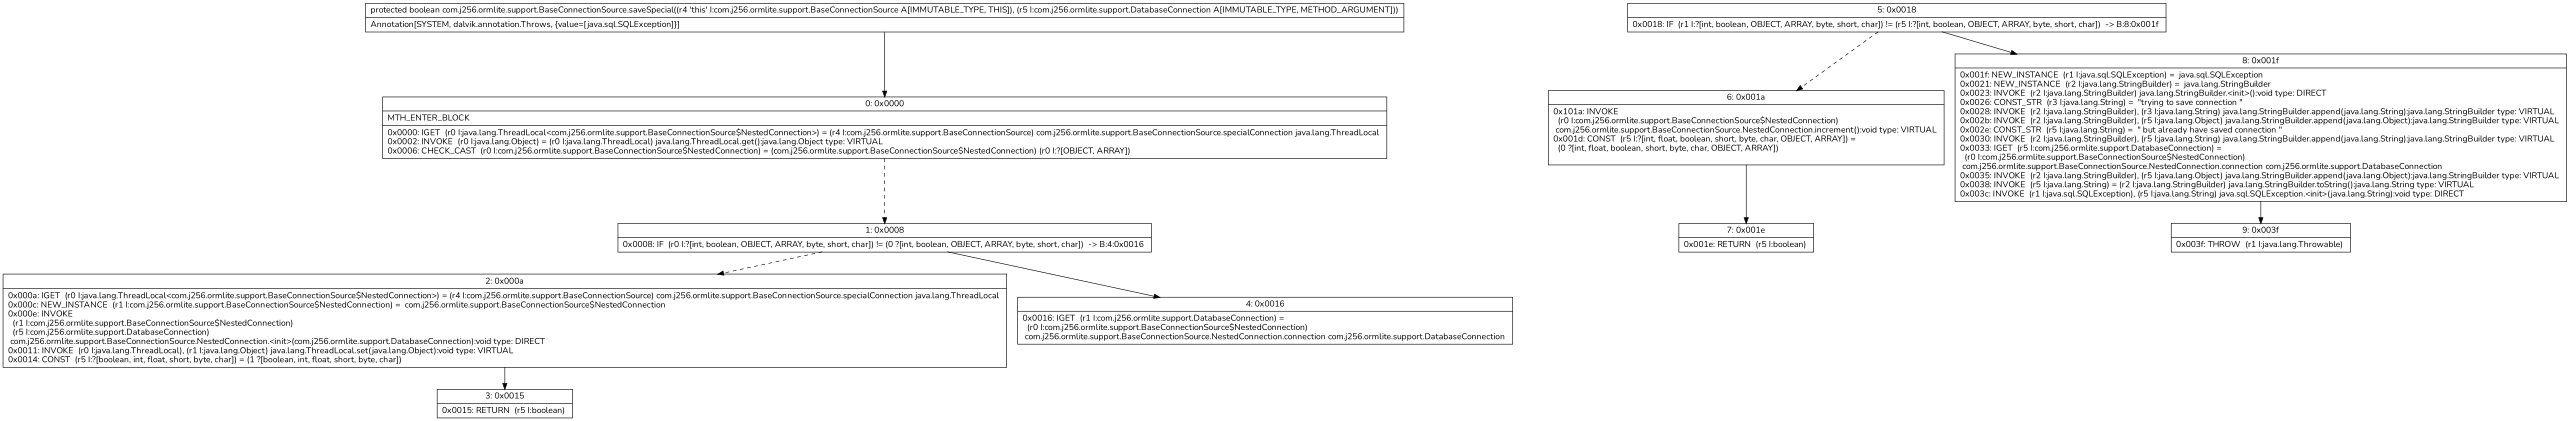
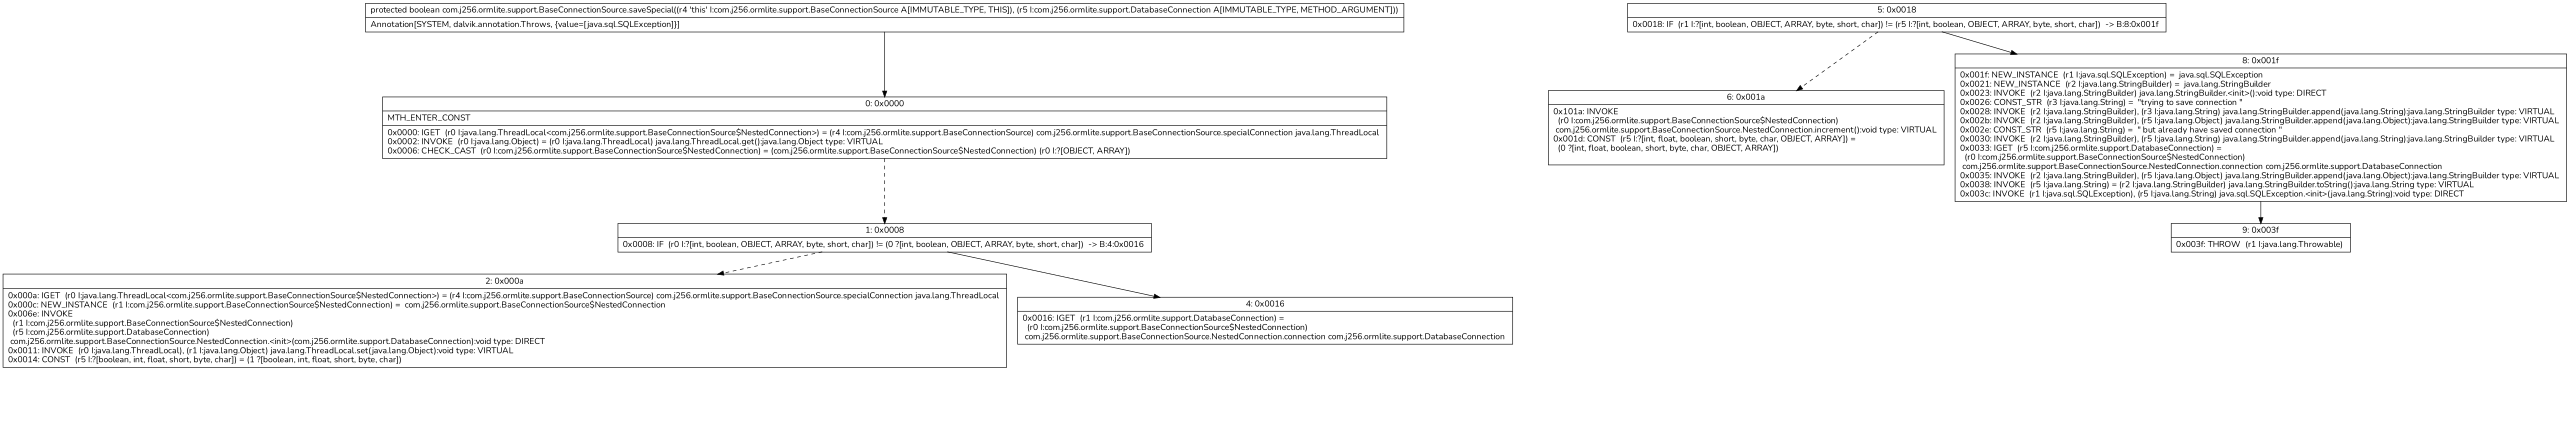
node "0: 0x0000": text "MTH_ENTER_BLOCK" -> "MTH_ENTER_CONST"
node "7: 0x001e": removed
node "2: 0x000a": text "0x000e: INVOKE" -> "0x006e: INVOKE"
node "3: 0x0015": removed
